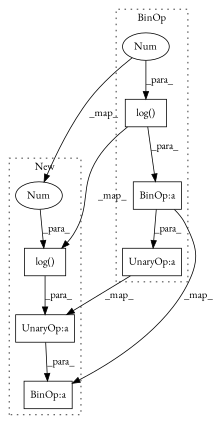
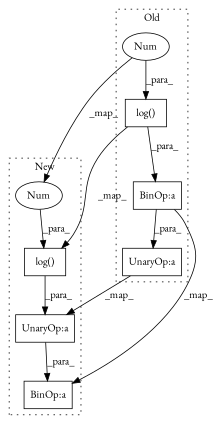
cluster "BinOp": label "BinOp" -> "Old"
